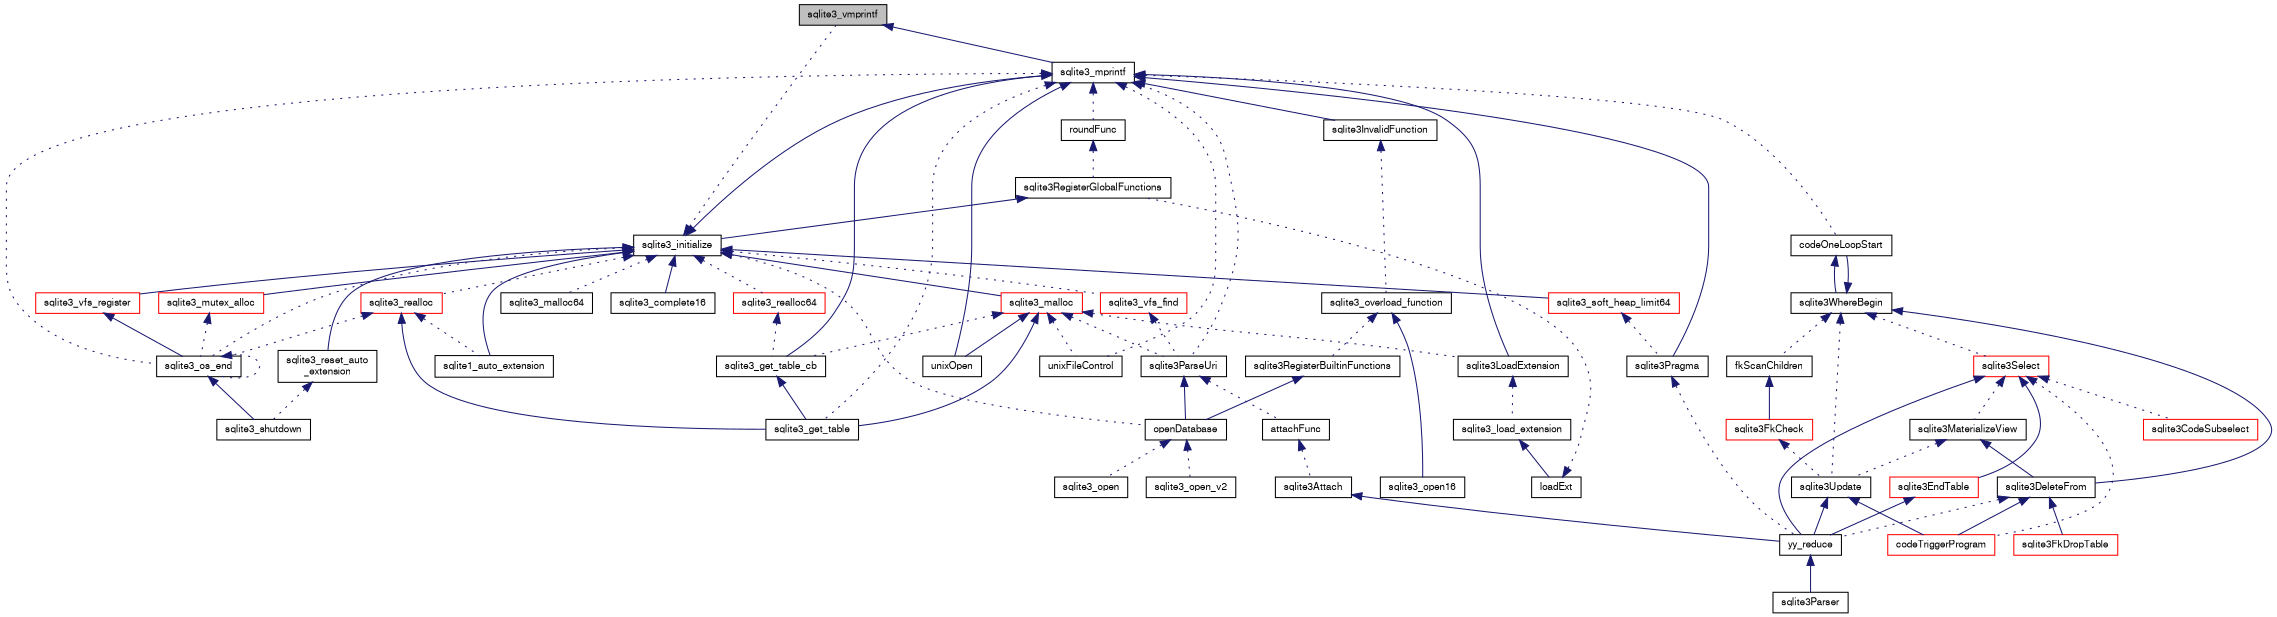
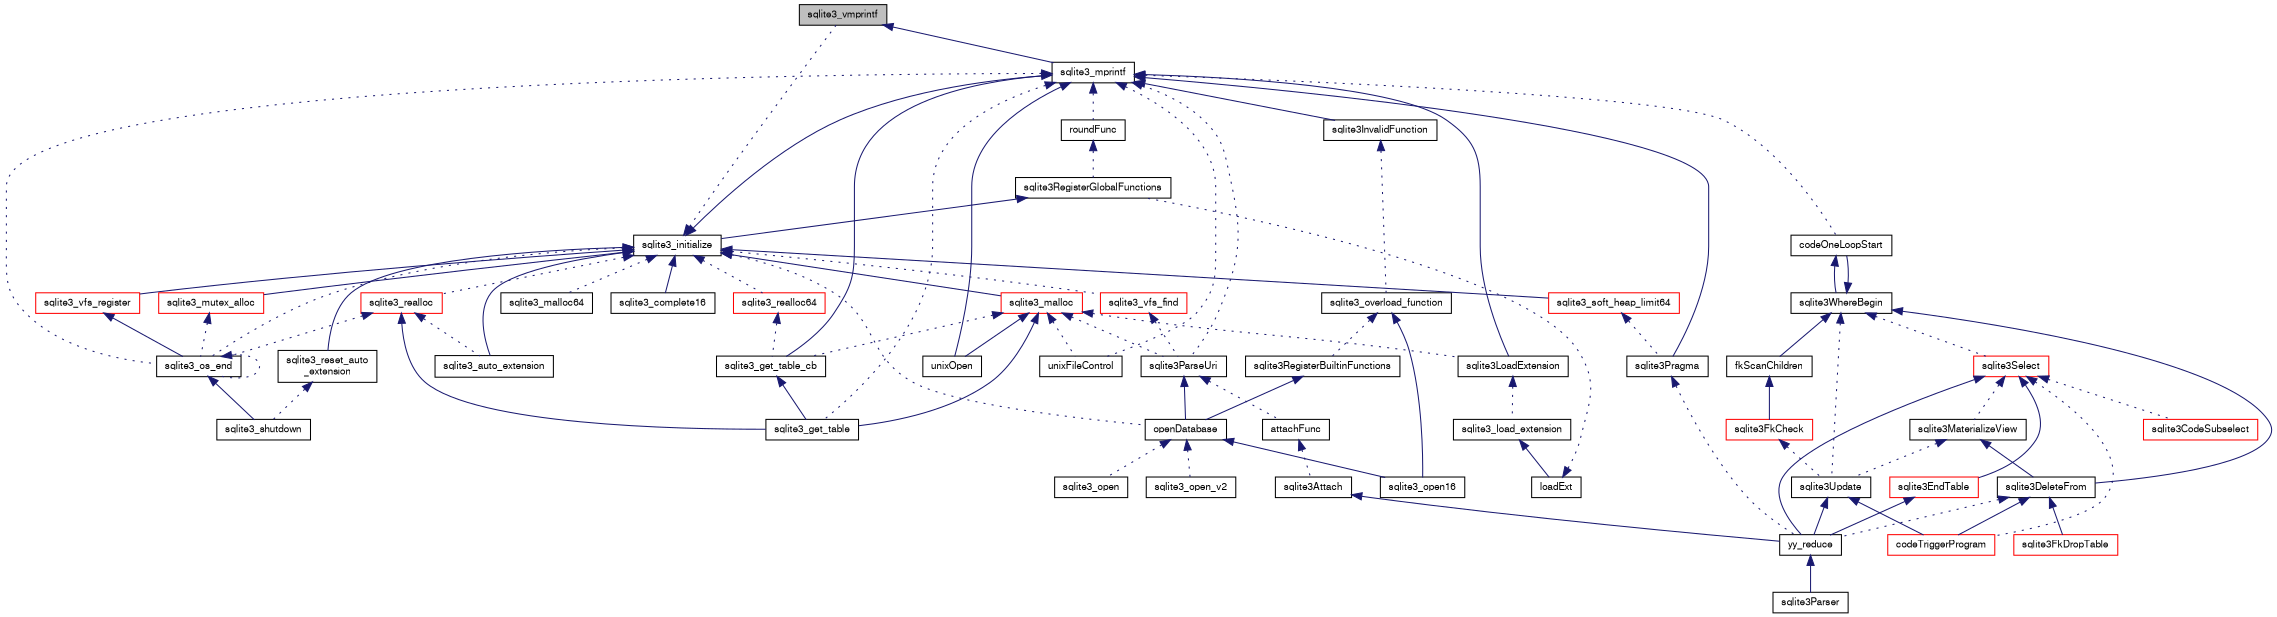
edge "fkScanChildren" -> "sqlite3WhereBegin": style dotted -> solid
node "sqlite1_auto_extension": label "sqlite1_auto_extension" -> "sqlite3_auto_extension"
edge "sqlite3_open16" -> "openDatabase": added
